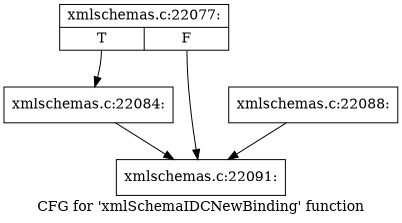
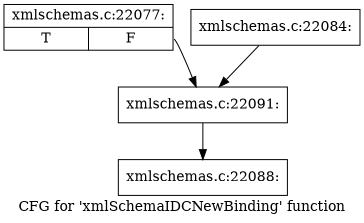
edge "xmlschemas.c:22077:" -> "xmlschemas.c:22084:": removed
edge "xmlschemas.c:22088:" -> "xmlschemas.c:22091:": reversed
